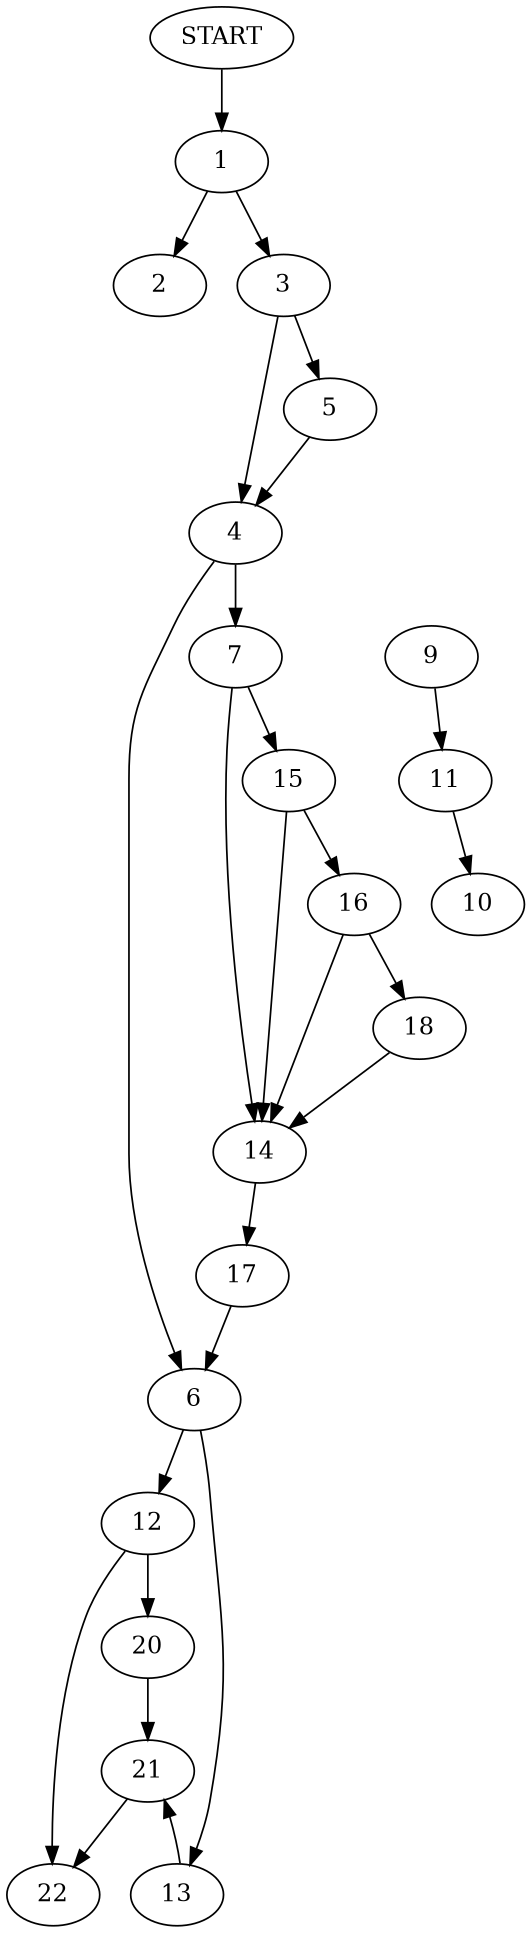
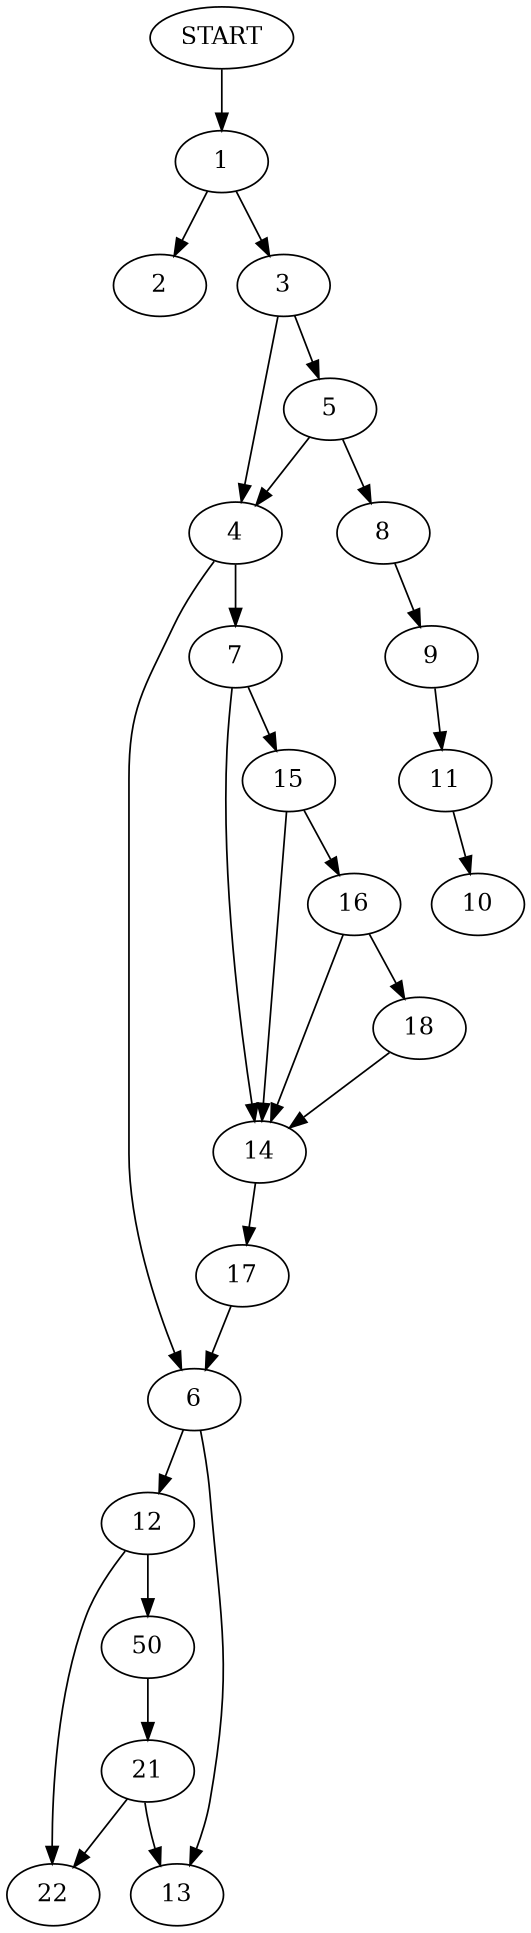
node "8": added
node "20": label "20" -> "50"
edge "13" -> "21": reversed
